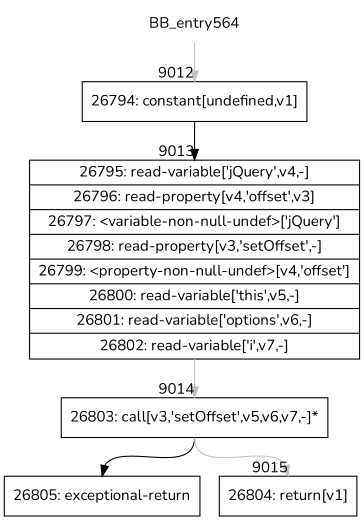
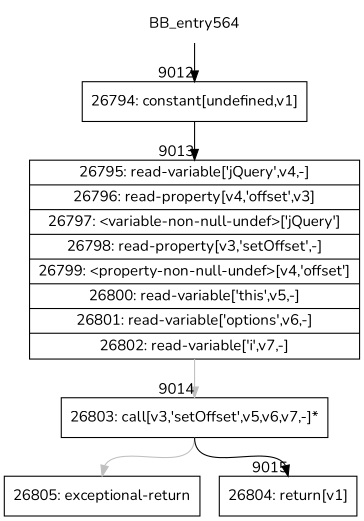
edge "BB_entry564" -> "26794: constant[undefined,v1]": color gray -> black
edge "26803: call[v3,'setOffset',v5,v6,v7,-]*" -> "26805: exceptional-return": color black -> gray
edge "26803: call[v3,'setOffset',v5,v6,v7,-]*" -> "26804: return[v1]": color gray -> black
